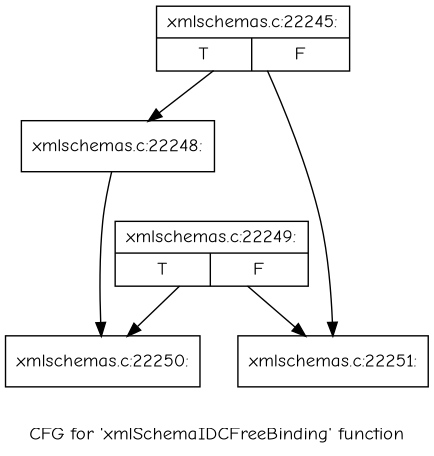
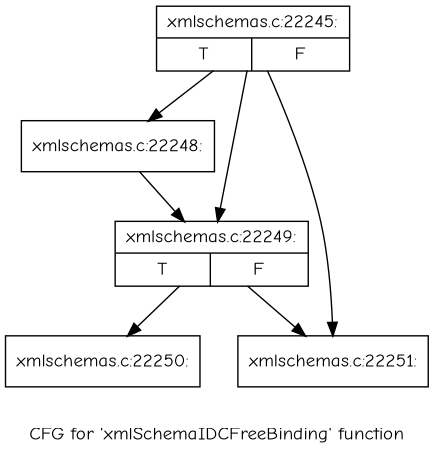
edge "xmlschemas.c:22245:" -> "xmlschemas.c:22249:": added
edge "xmlschemas.c:22248:" -> "xmlschemas.c:22250:": now "xmlschemas.c:22248:" -> "xmlschemas.c:22249:"
